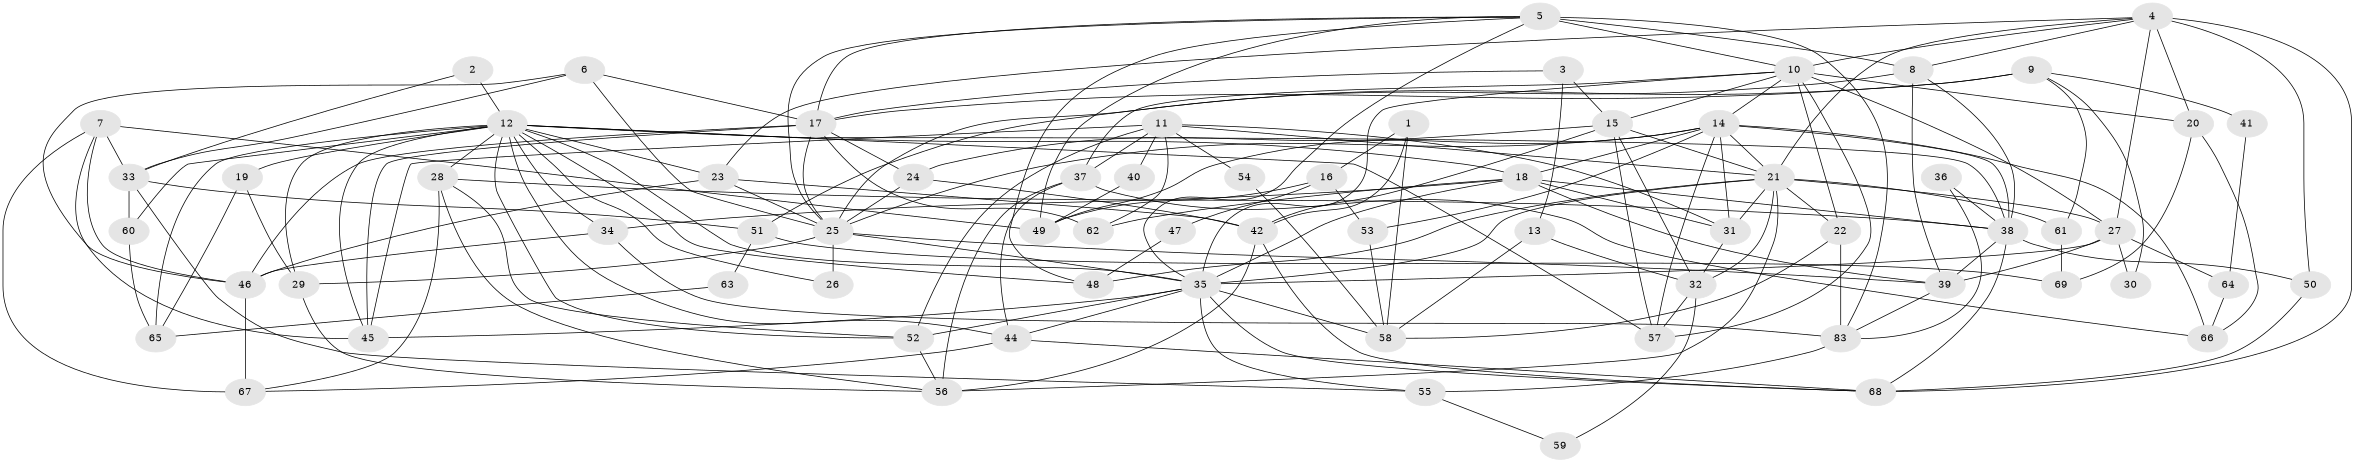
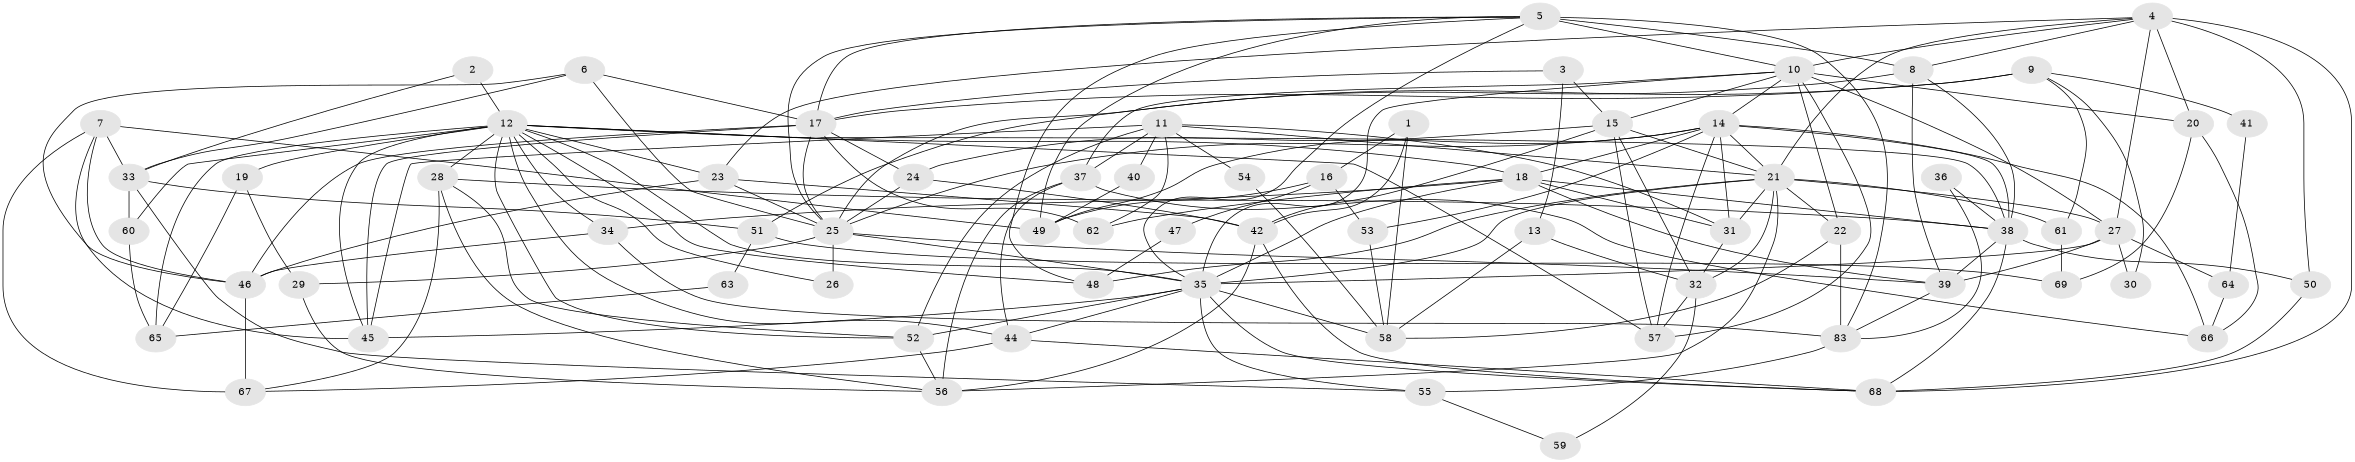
edge "12" -- "29": removed
